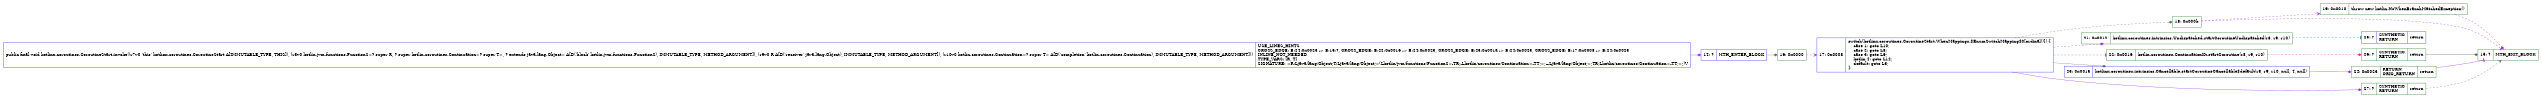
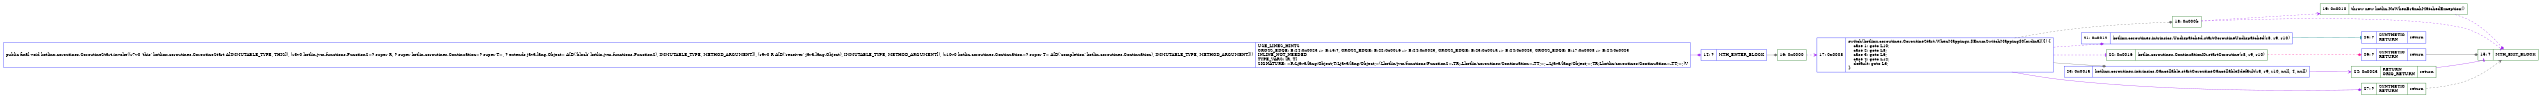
node "21: 0x0012": color darkgreen -> blue
edge "21: 0x0012" -> "25: ?": style dashed -> solid
node "26: ?": color darkgreen -> blue
node "17: 0x0008": text "kotlin 4: goto L12;" -> "case 4: goto L12;"
edge "23: 0x001a" -> "24: 0x0023": arrowhead diamond -> vee
